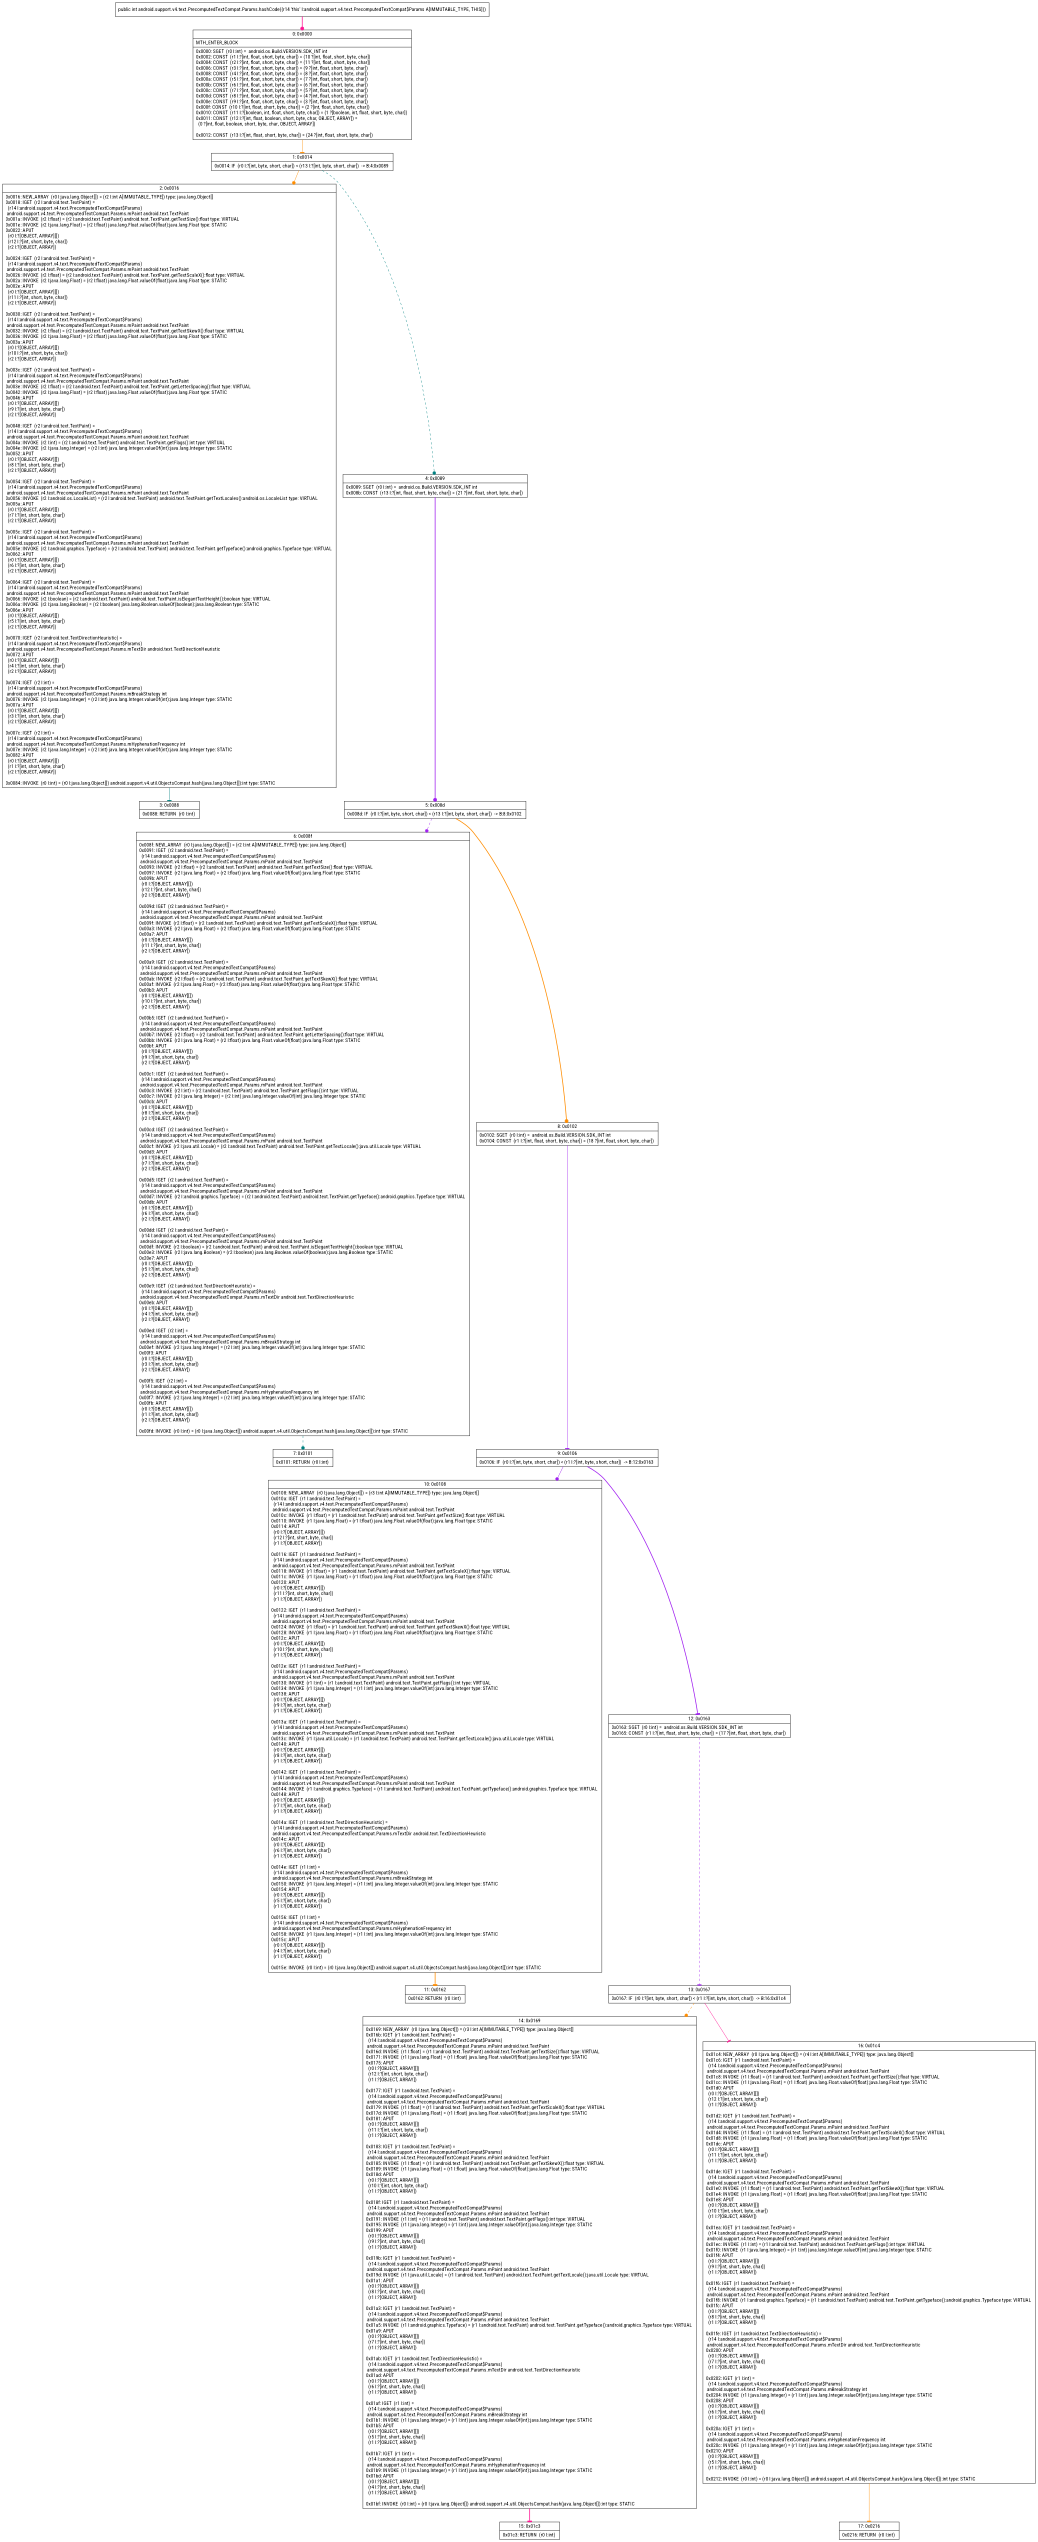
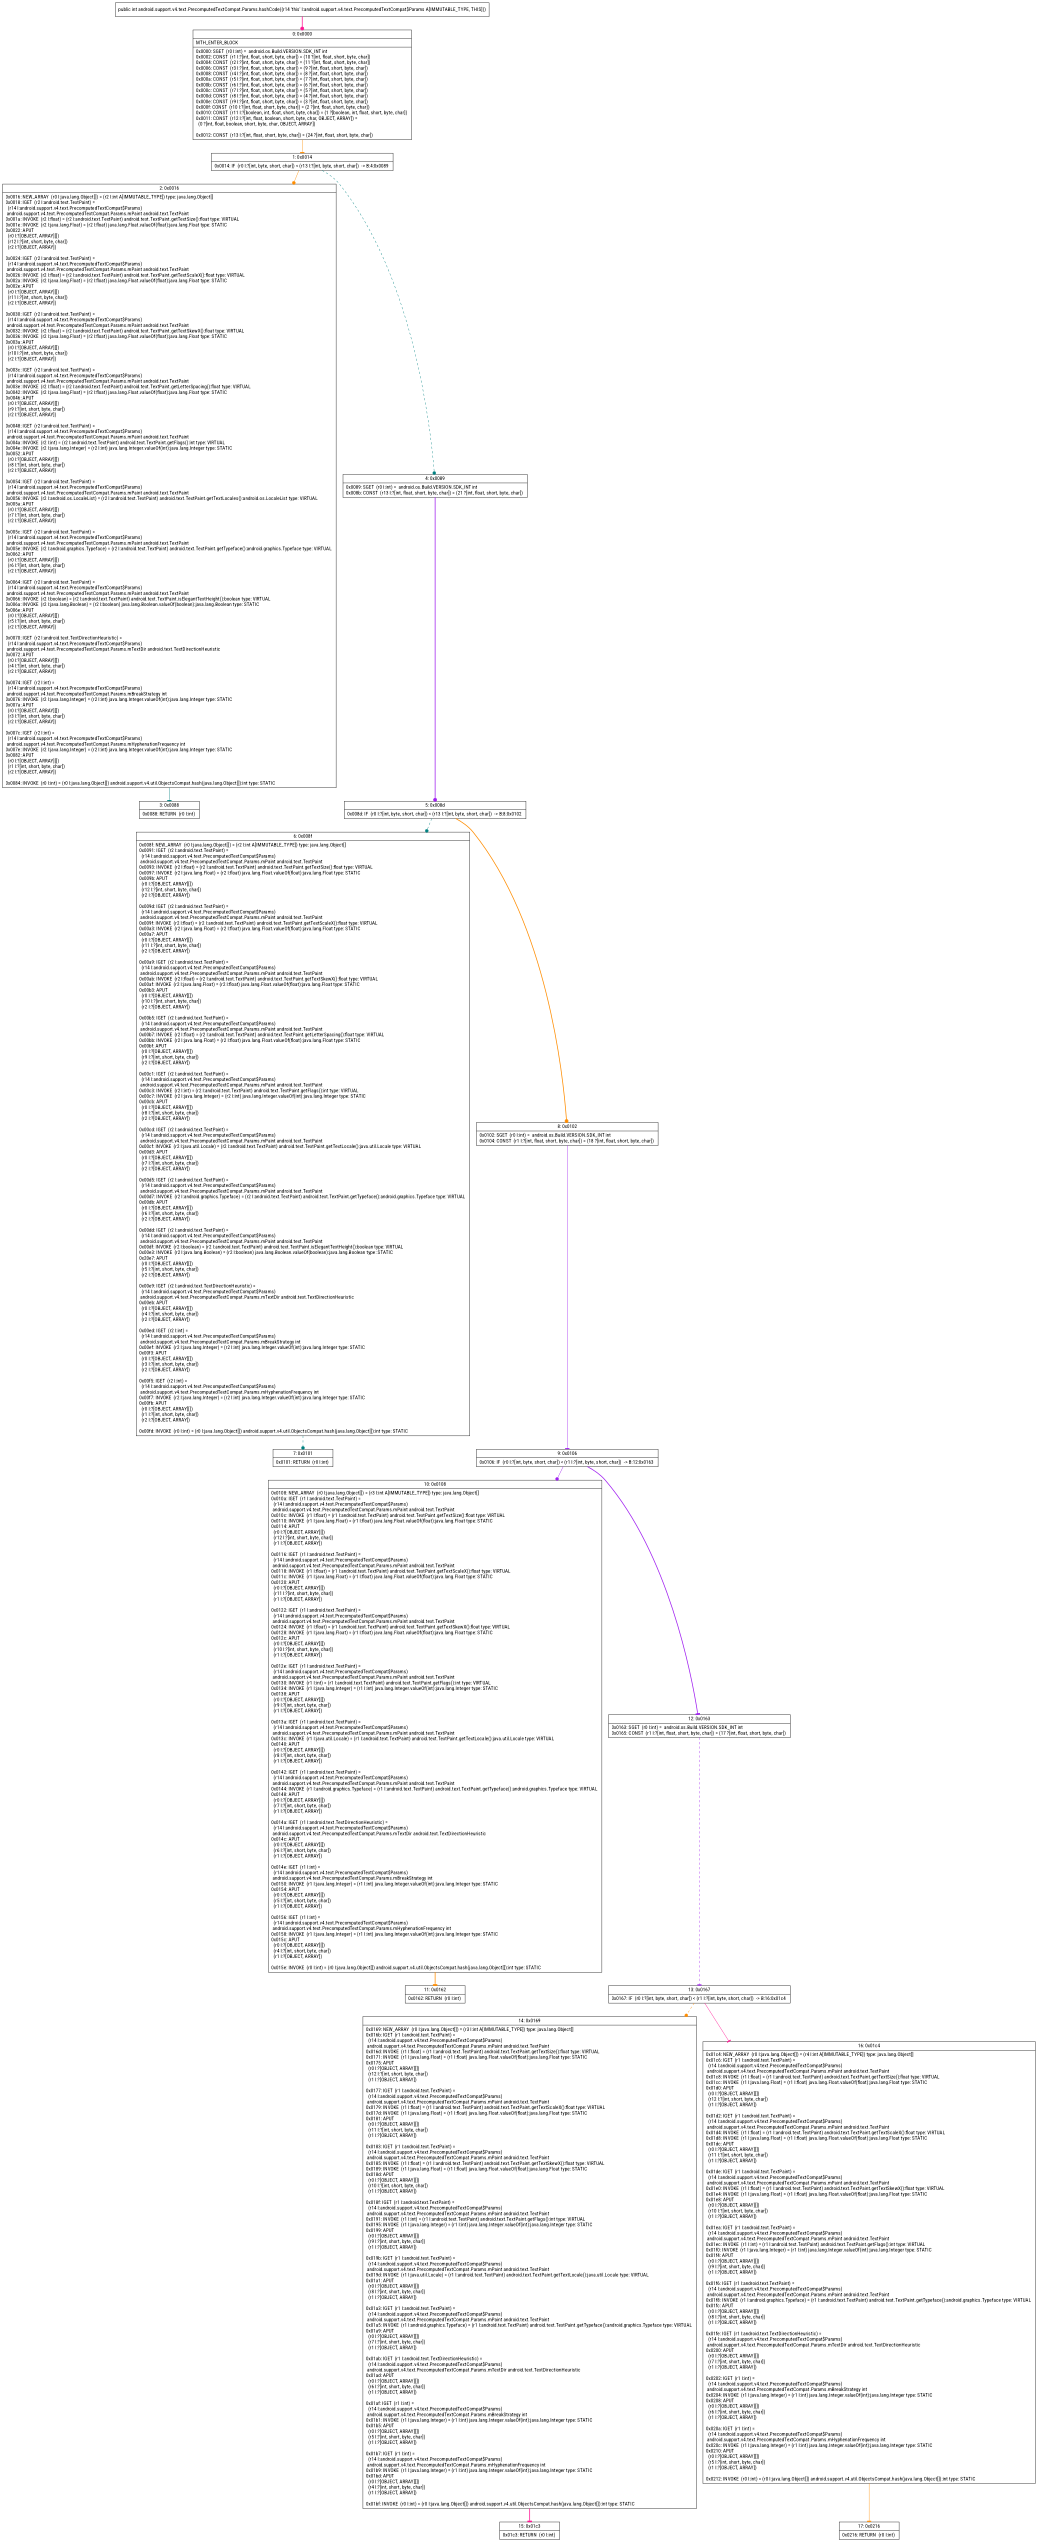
edge "5: 0x008d" -> "6: 0x008f": color purple -> teal
